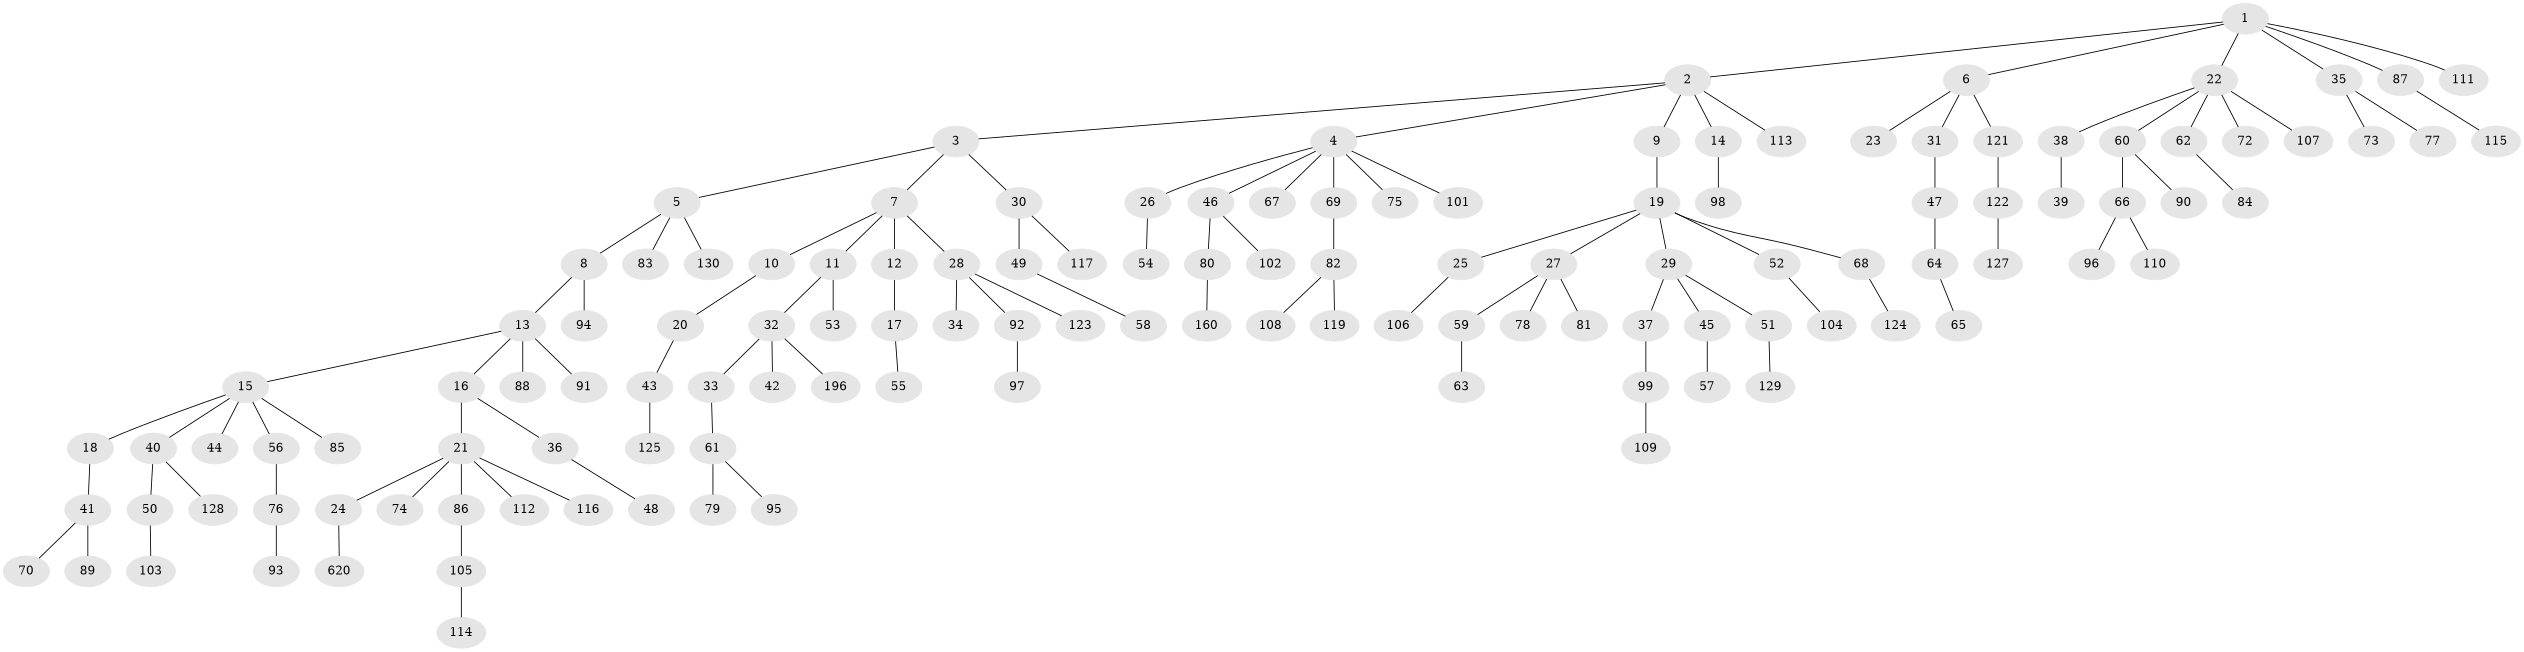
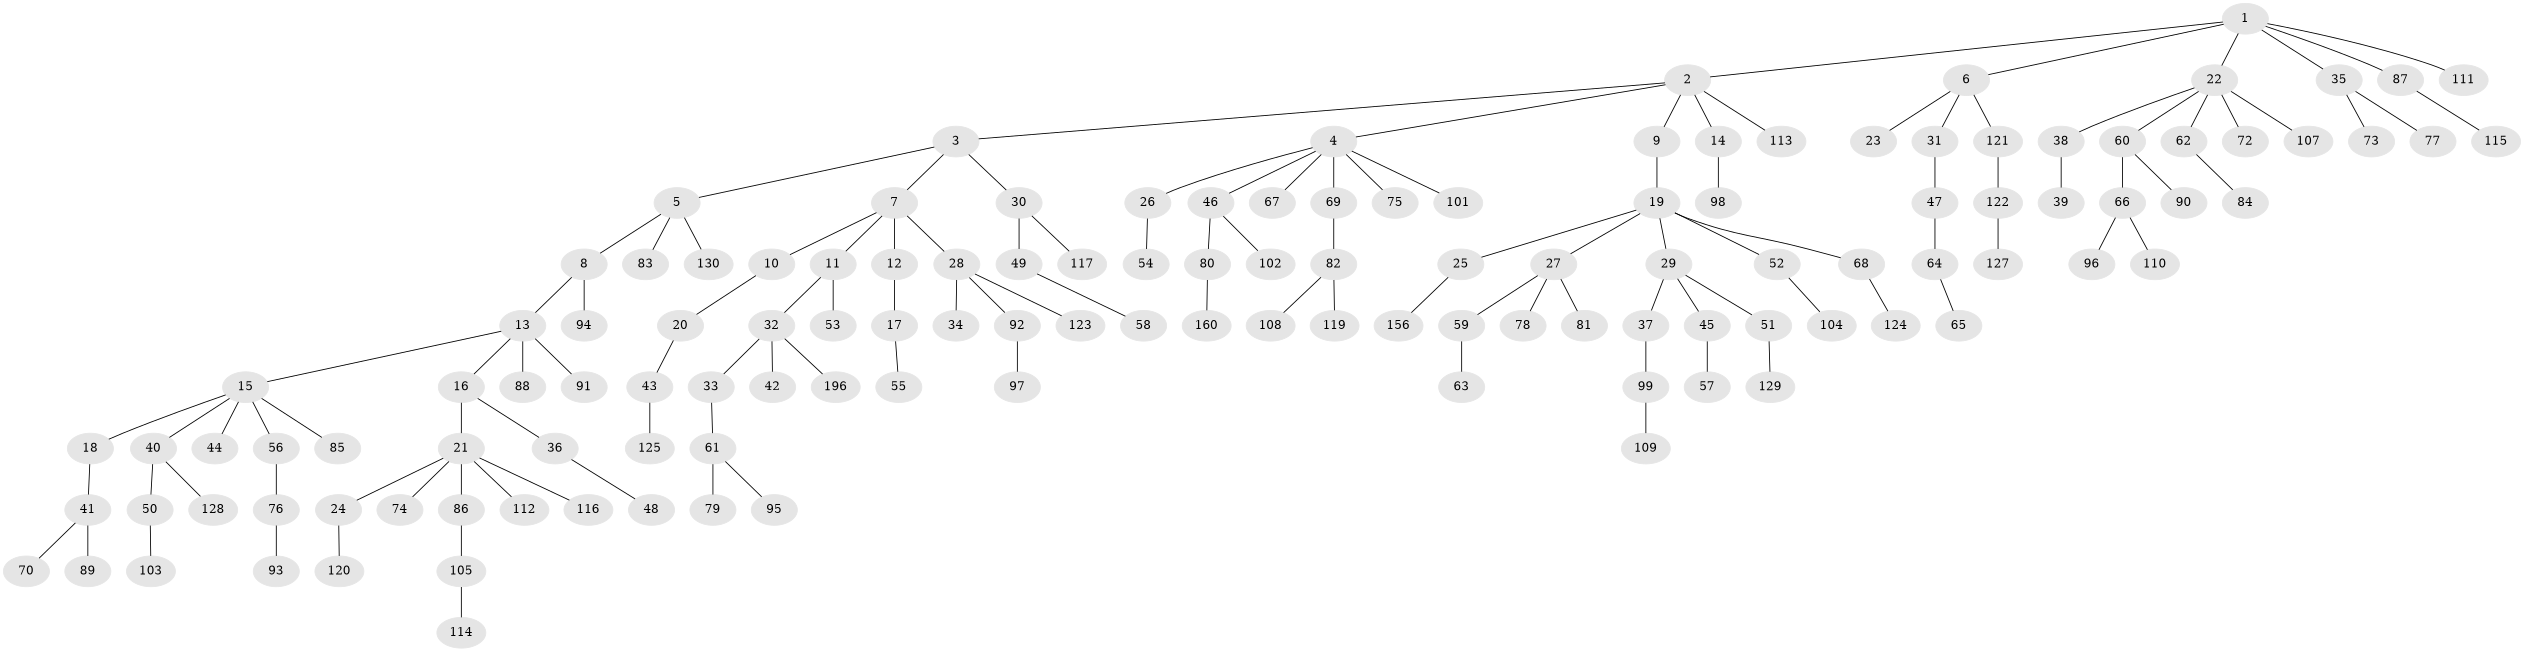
node "106": label "106" -> "156"
node "620": label "620" -> "120"
